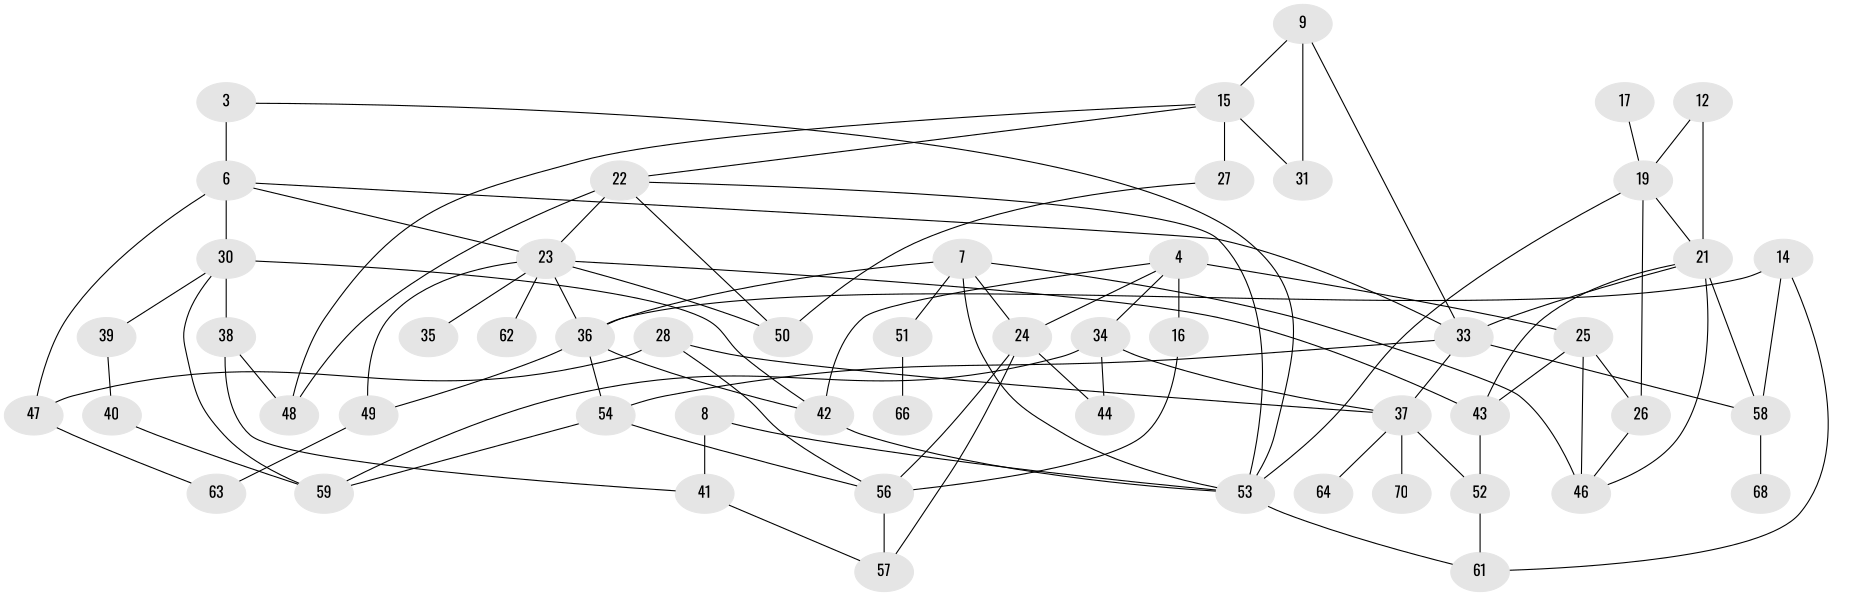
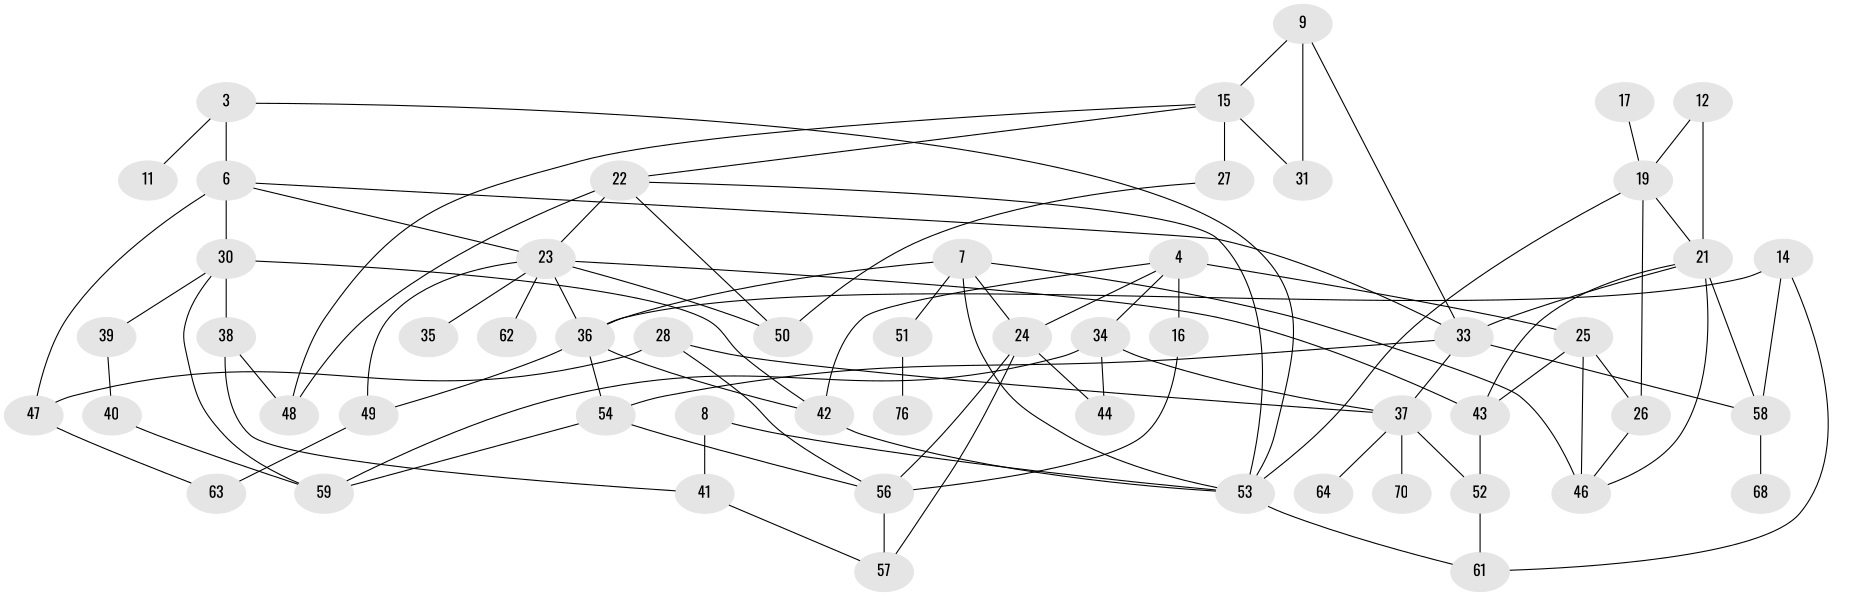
node "11": added
node "66": label "66" -> "76"
